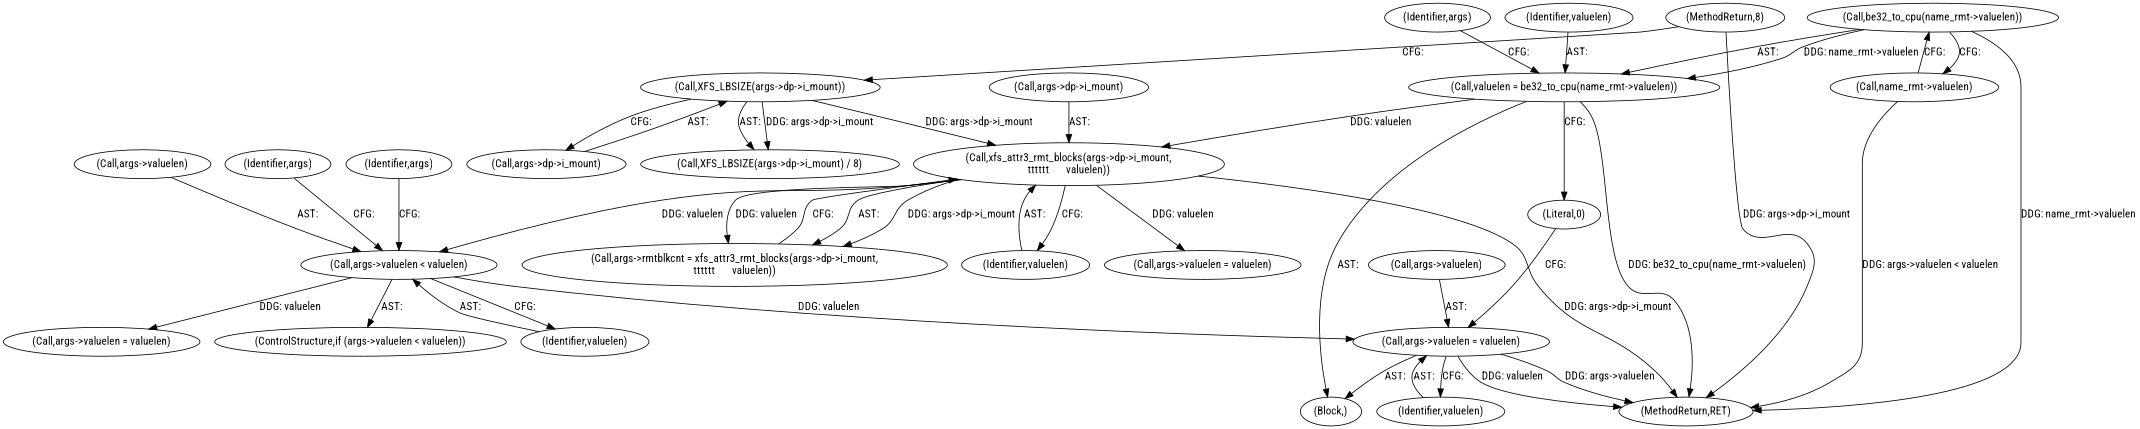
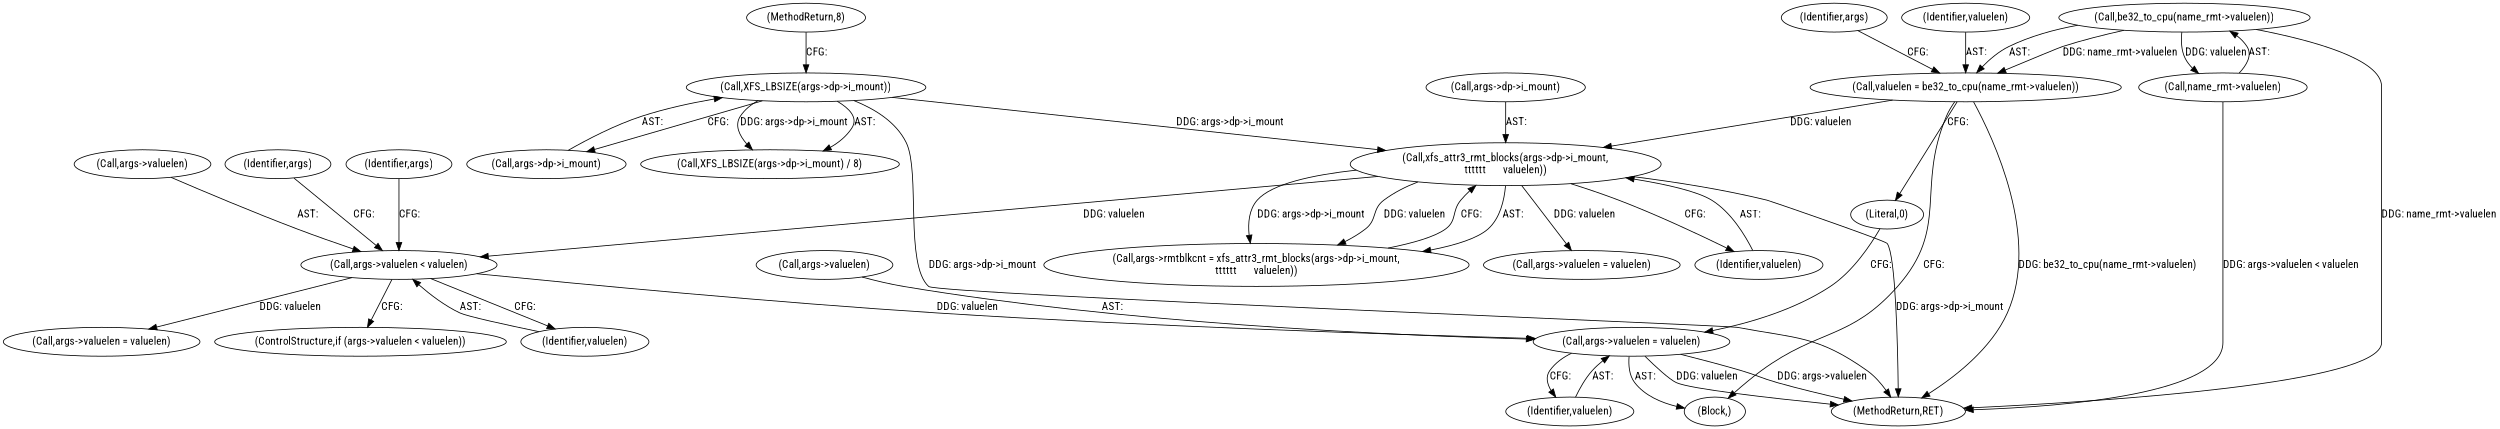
edge "(Call,name_rmt->valuelen)" -> "(Call,be32_to_cpu(name_rmt->valuelen))": label "CFG: " -> "AST: "
edge "(Call,be32_to_cpu(name_rmt->valuelen))" -> "(Call,name_rmt->valuelen)": label "CFG: " -> "DDG: valuelen"
edge "(MethodReturn,8)" -> "(MethodReturn,RET)": now "(Call,XFS_LBSIZE(args->dp->i_mount))" -> "(MethodReturn,RET)"
edge "(Call,valuelen = be32_to_cpu(name_rmt->valuelen))" -> "(Block,)": label "AST: " -> "CFG: "
edge "(Call,args->valuelen < valuelen)" -> "(ControlStructure,if (args->valuelen < valuelen))": label "AST: " -> "CFG: "
